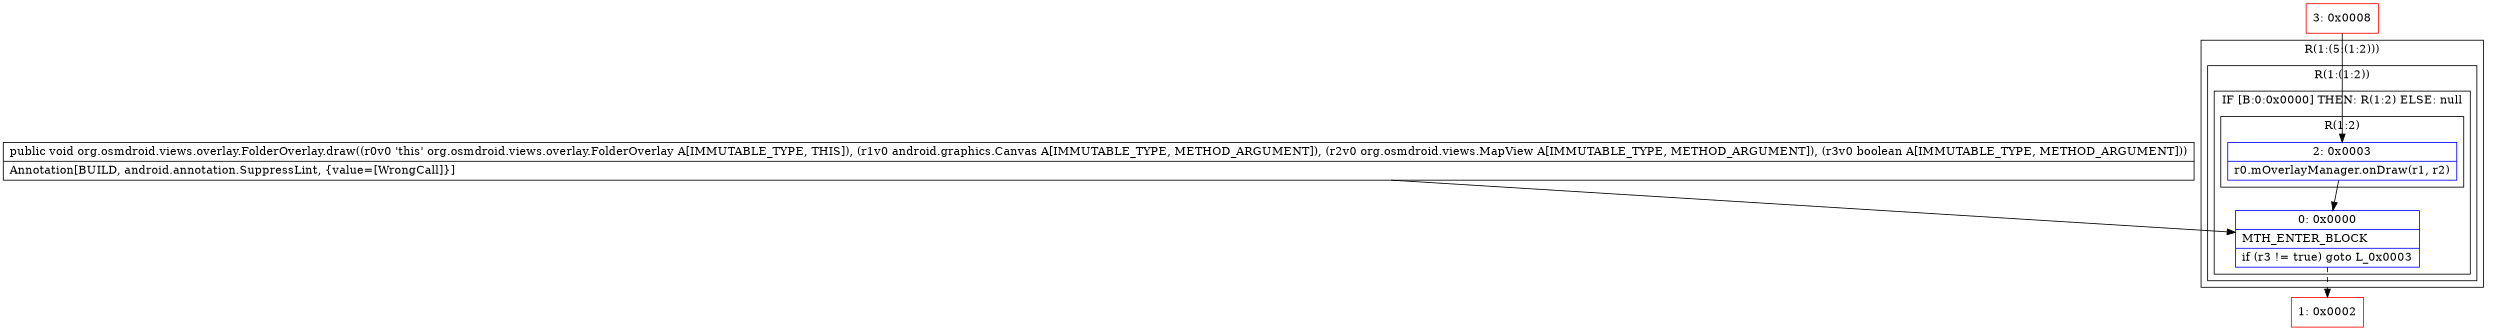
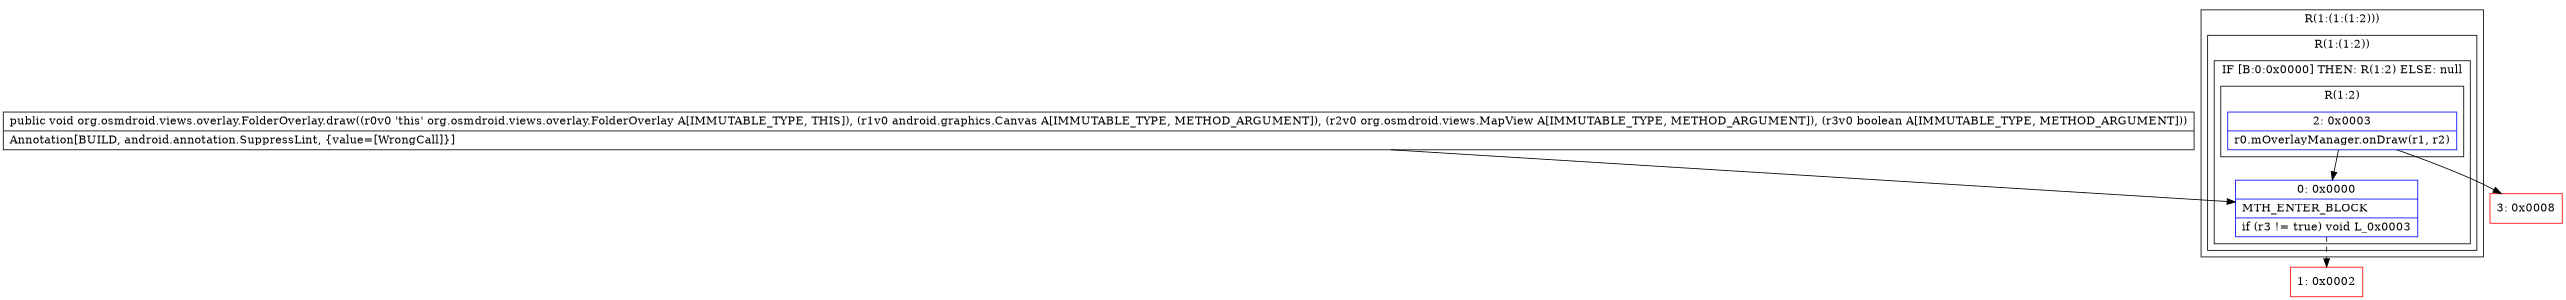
cluster "R(1:(5:(1:2)))": label "R(1:(5:(1:2)))" -> "R(1:(1:(1:2)))"
edge "3: 0x0008" -> "2: 0x0003": reversed
node "0: 0x0000": text "if (r3 != true) goto L_0x0003" -> "if (r3 != true) void L_0x0003"
